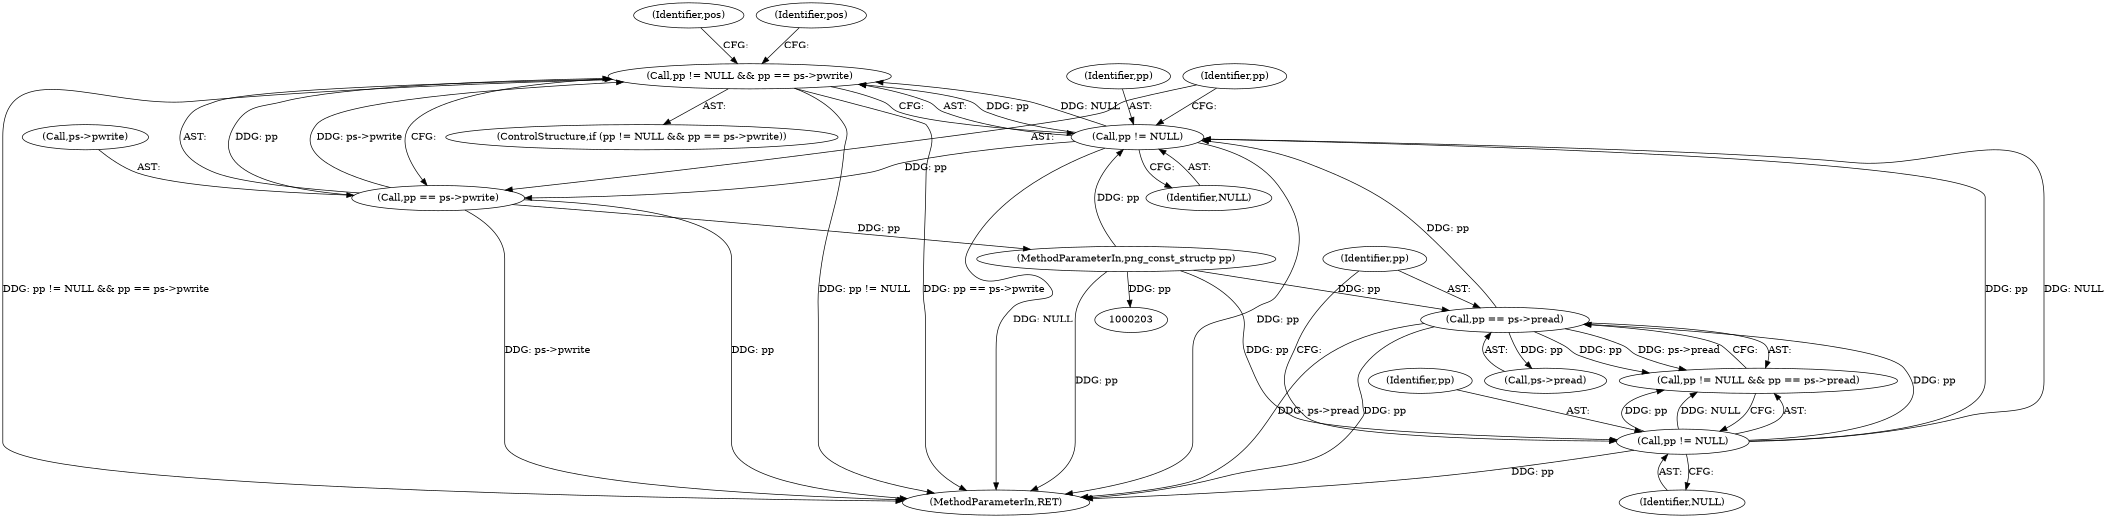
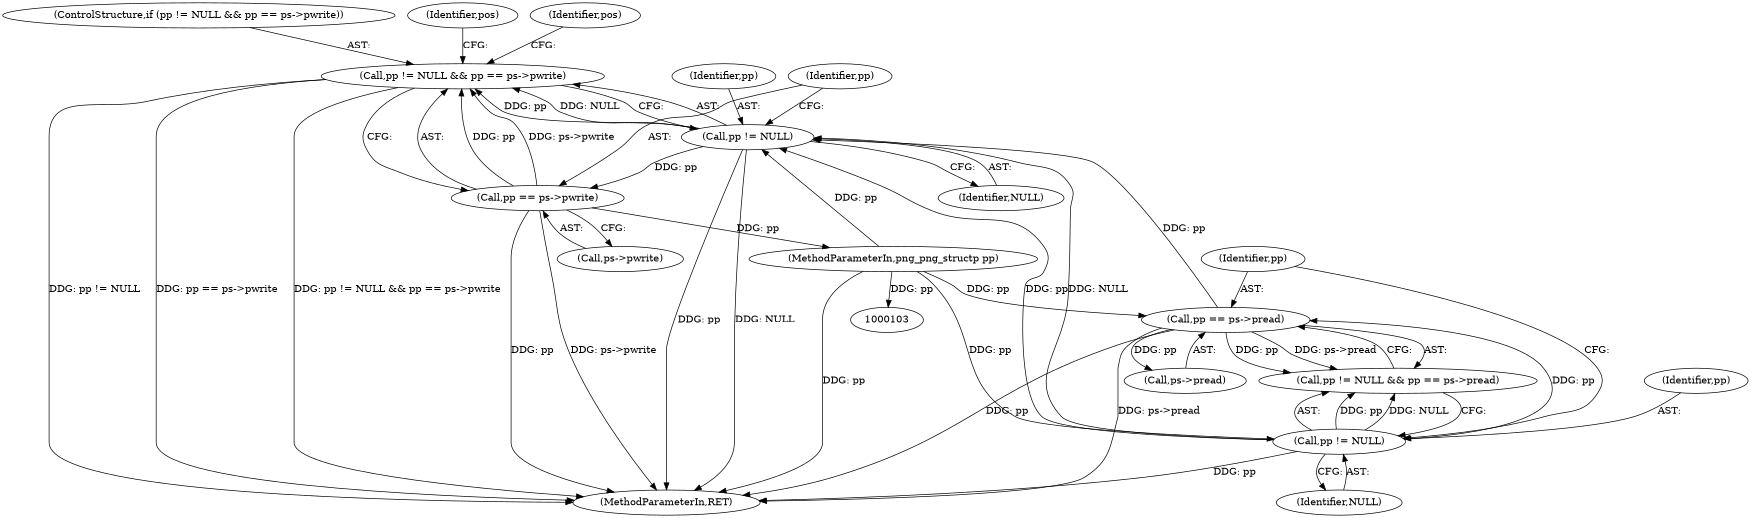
edge "(Call,pp != NULL && pp == ps->pwrite)" -> "(ControlStructure,if (pp != NULL && pp == ps->pwrite))": reversed
edge "(Call,pp == ps->pwrite)" -> "(Call,ps->pwrite)": added, label "CFG:"
node "(MethodParameterIn,png_const_structp pp)": label "(MethodParameterIn,png_const_structp pp)" -> "(MethodParameterIn,png_png_structp pp)"
node "1000203": label "1000203" -> "1000103"
